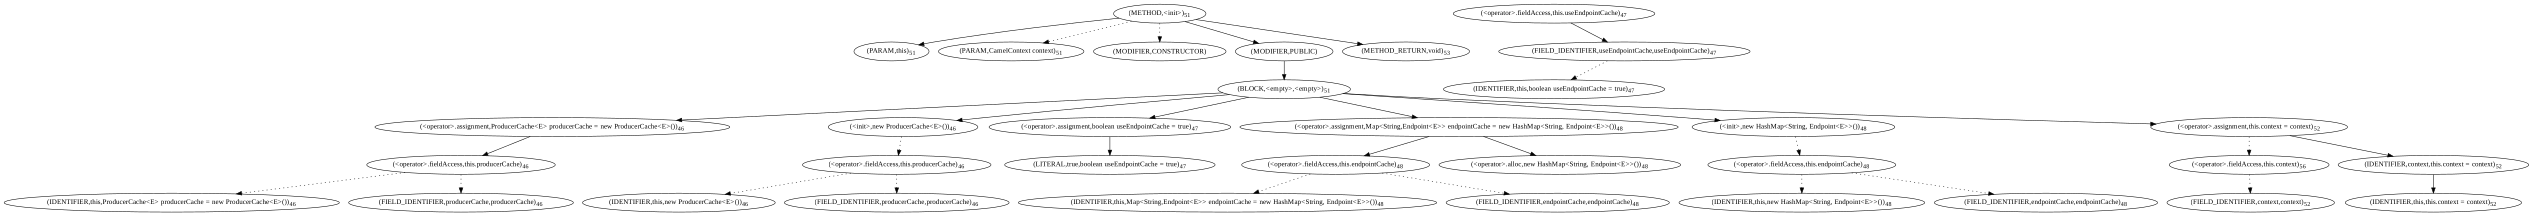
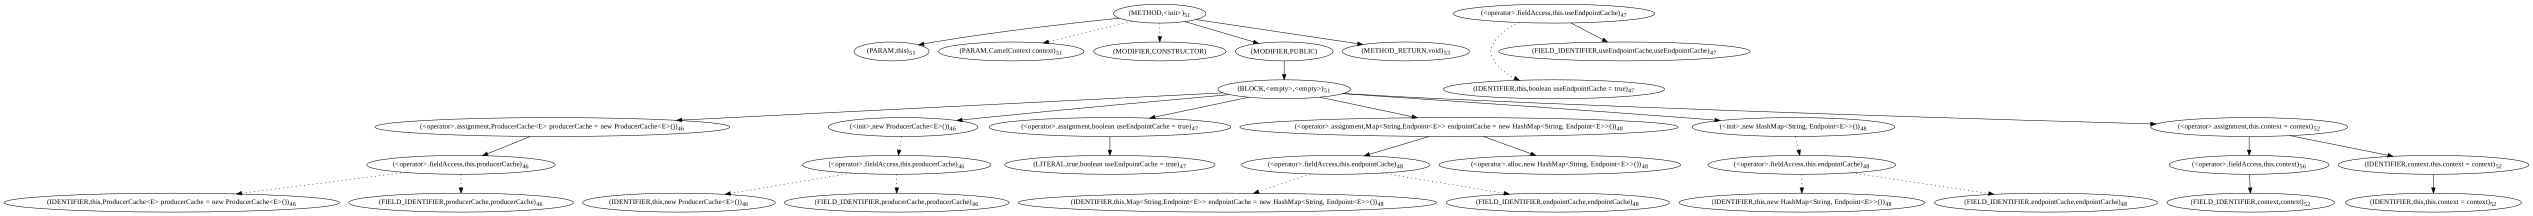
edge "(FIELD_IDENTIFIER,useEndpointCache,useEndpointCache)" -> "(IDENTIFIER,this,boolean useEndpointCache = true)": now "(<operator>.fieldAccess,this.useEndpointCache)" -> "(IDENTIFIER,this,boolean useEndpointCache = true)"
edge "(<operator>.assignment,this.context = context)" -> "(<operator>.fieldAccess,this.context)": style dotted -> solid
edge "(<operator>.fieldAccess,this.context)" -> "(FIELD_IDENTIFIER,context,context)": style dotted -> solid
